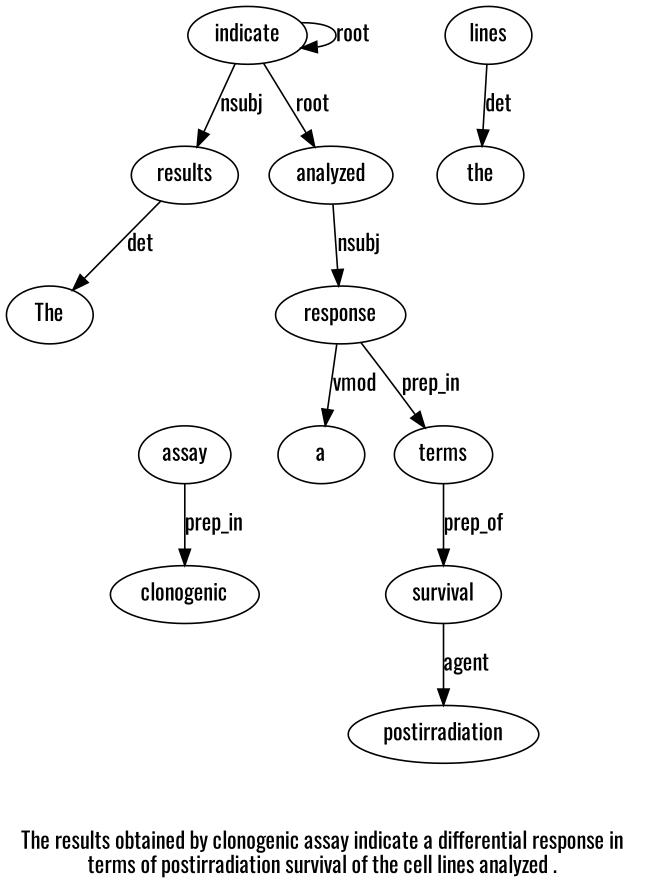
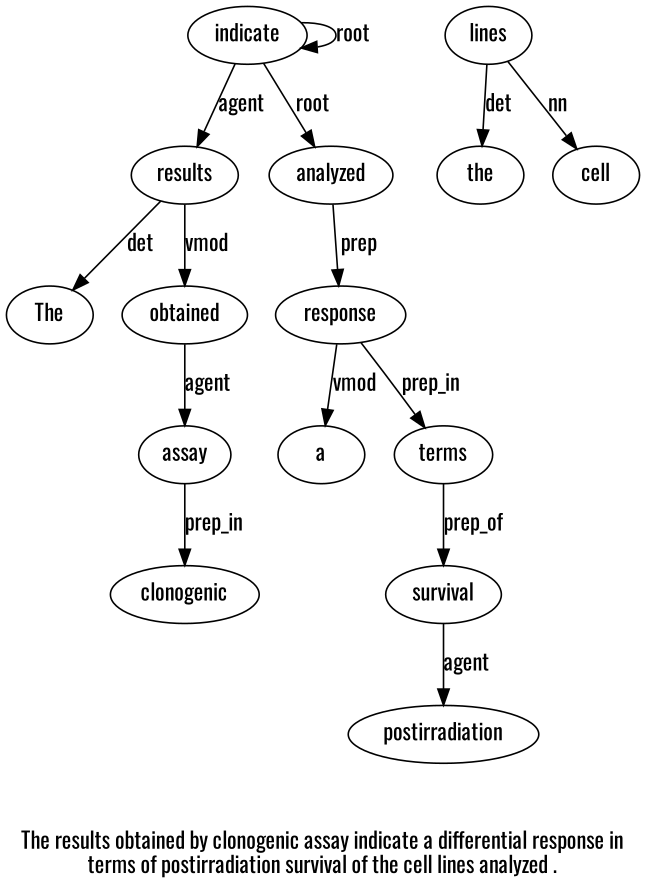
edge "indicate" -> "results": label "nsubj" -> "agent"
node "cell": added
edge "analyzed" -> "response": label "nsubj" -> "prep"
node "obtained": added
